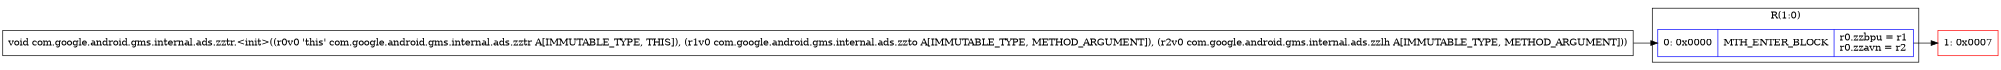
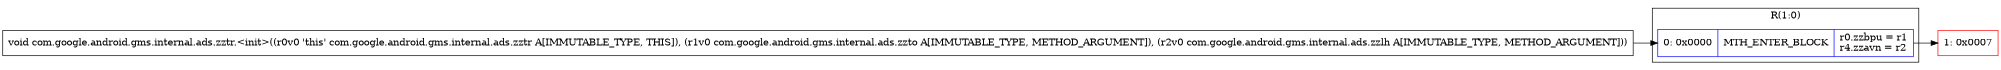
node "0: 0x0000": text "r0.zzavn = r2" -> "r4.zzavn = r2"
